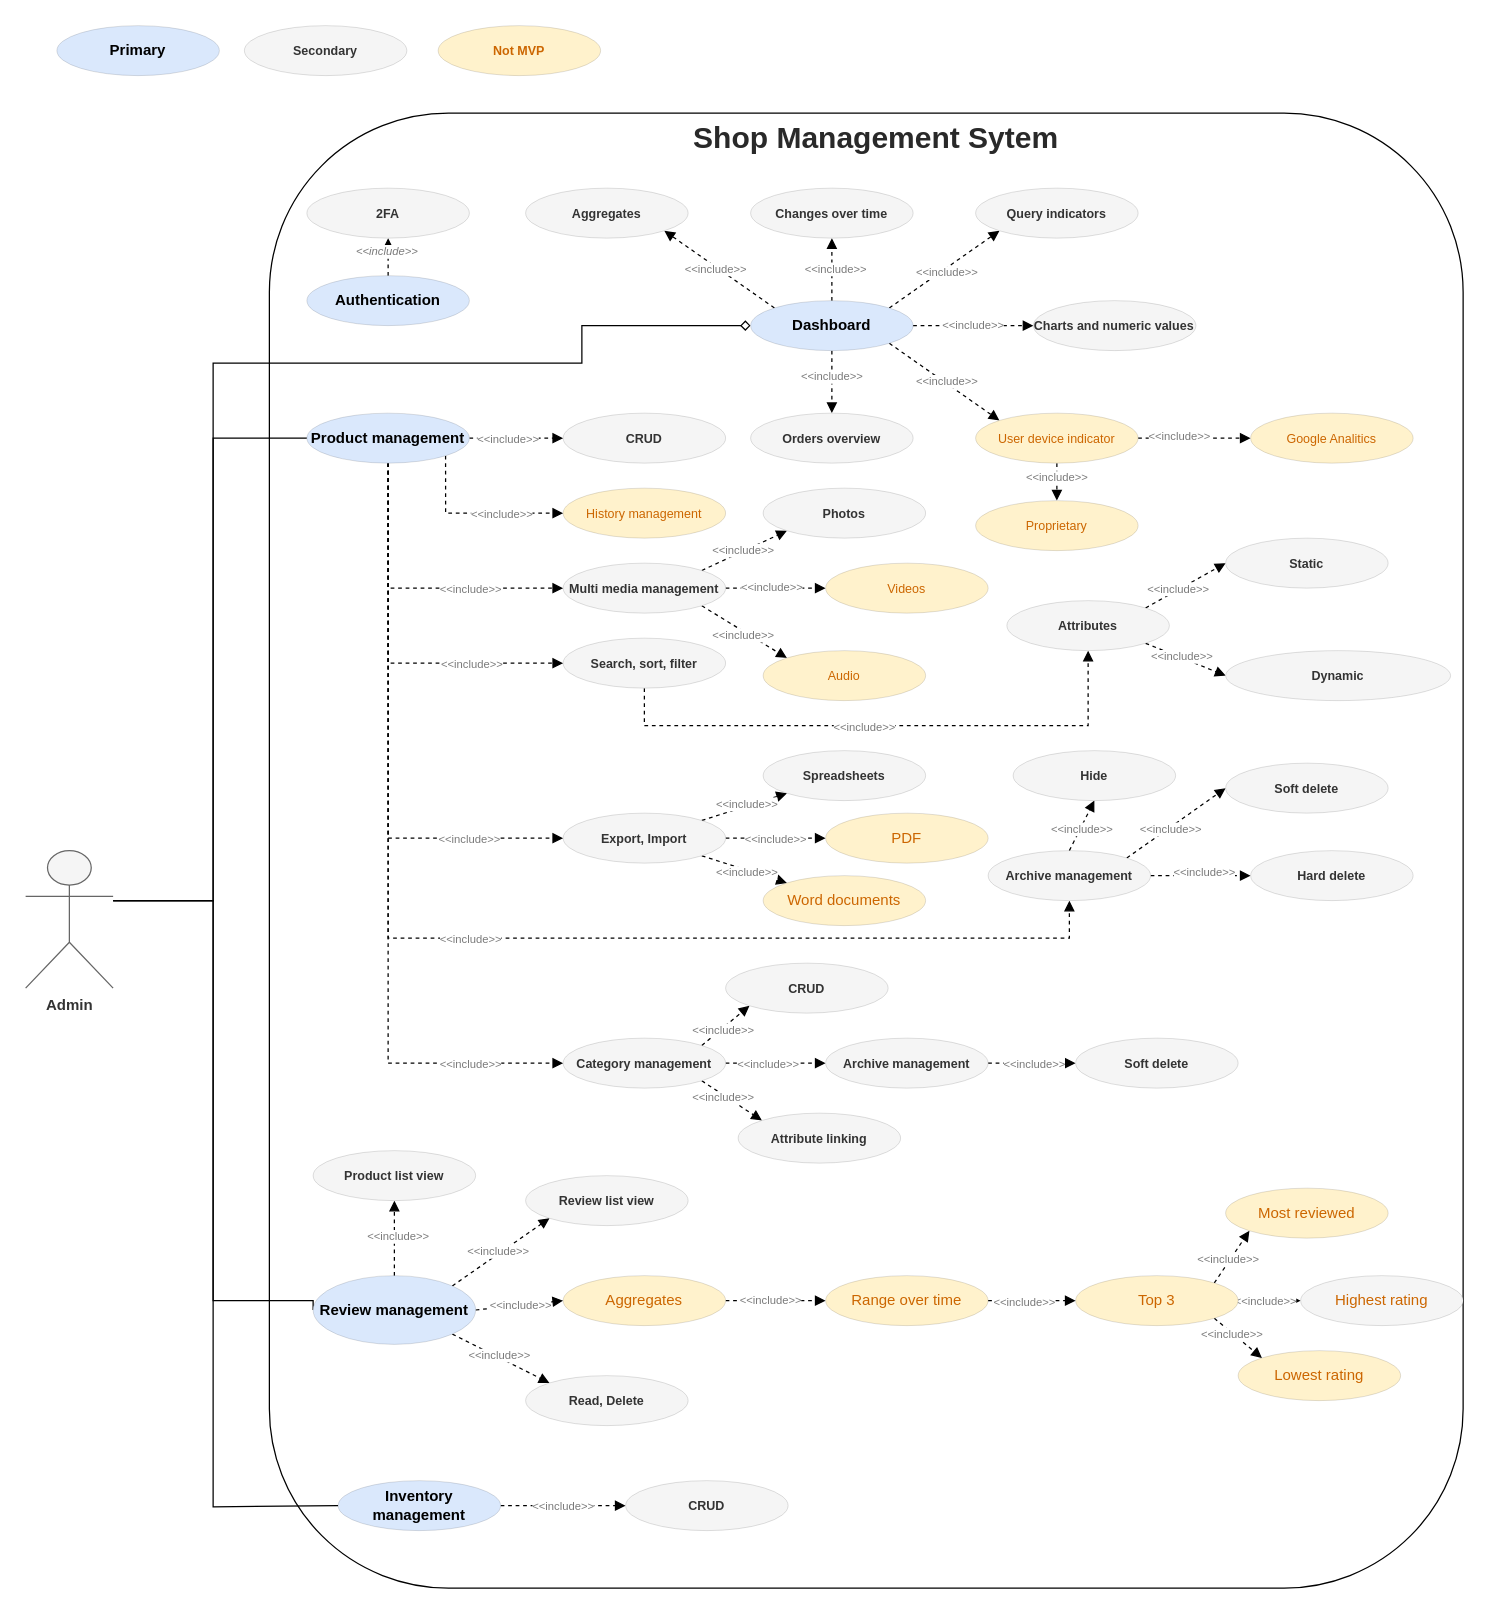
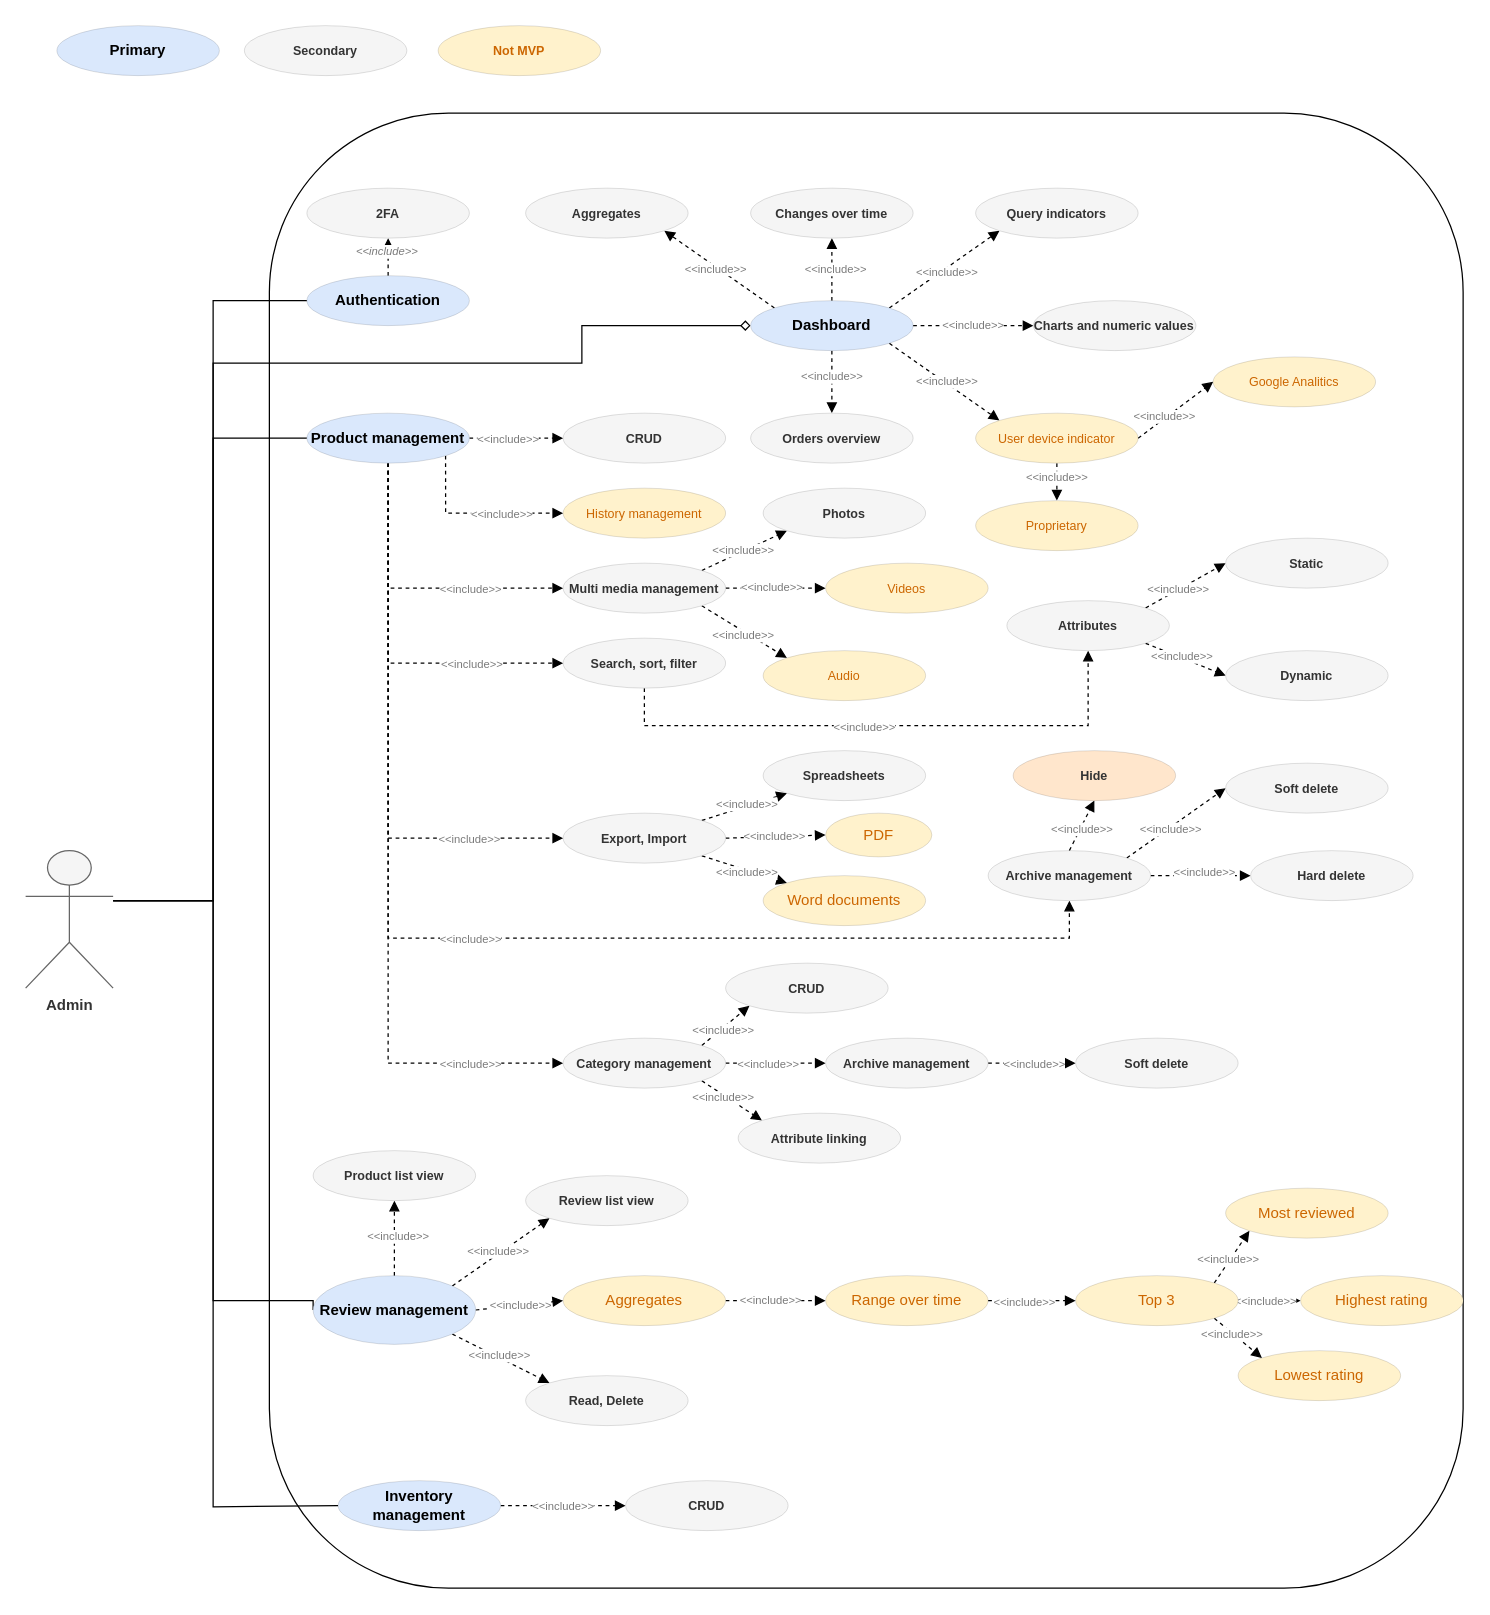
node "Shop Management Sytem": removed
edge "Authentication" -- "Admin": added
node "Google Analitics": moved (1332, 438) -> (1294, 382)
node "Dynamic": size 225x50 -> 163x50
node "Hide": fillcolor #f5f5f5 -> #ffe6cc
node "PDF": size 163x50 -> 106x44
node "Highest rating": fillcolor #f5f5f5 -> #fff2cc
